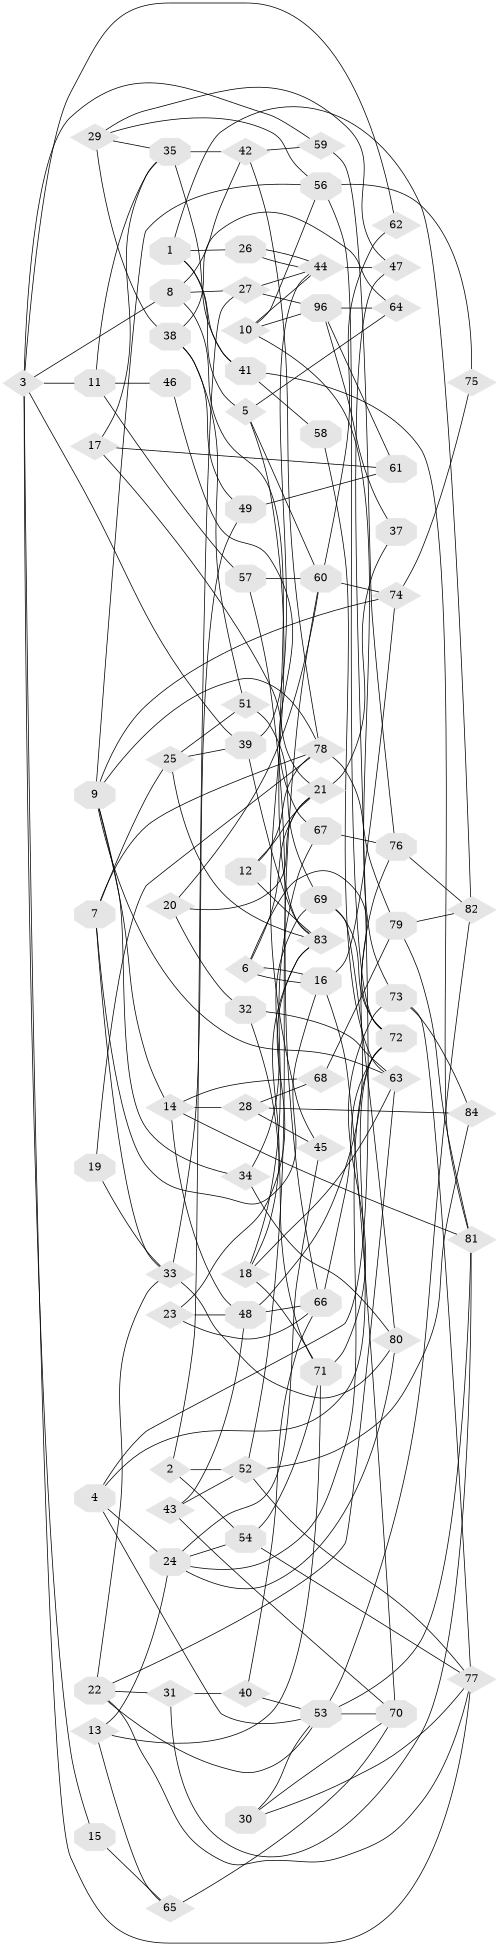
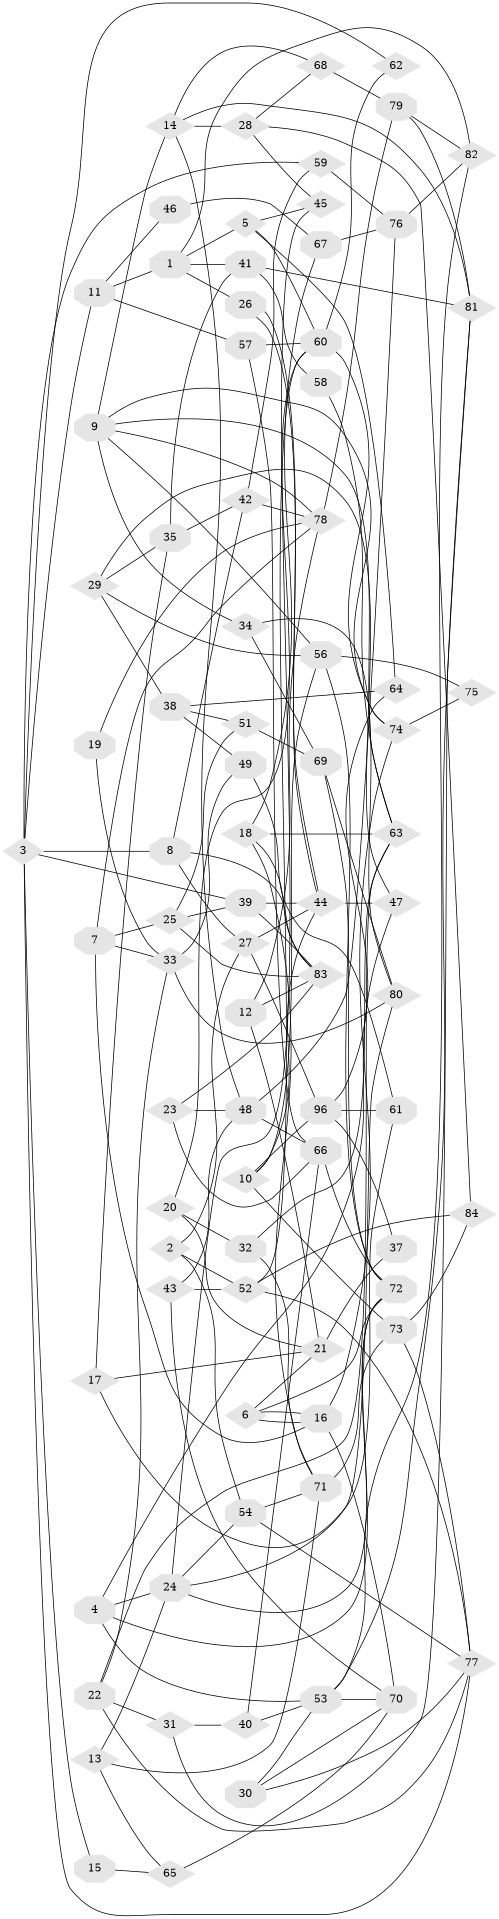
edge "35" -- "11": now "1" -- "11"
edge "22" -- "53": removed
